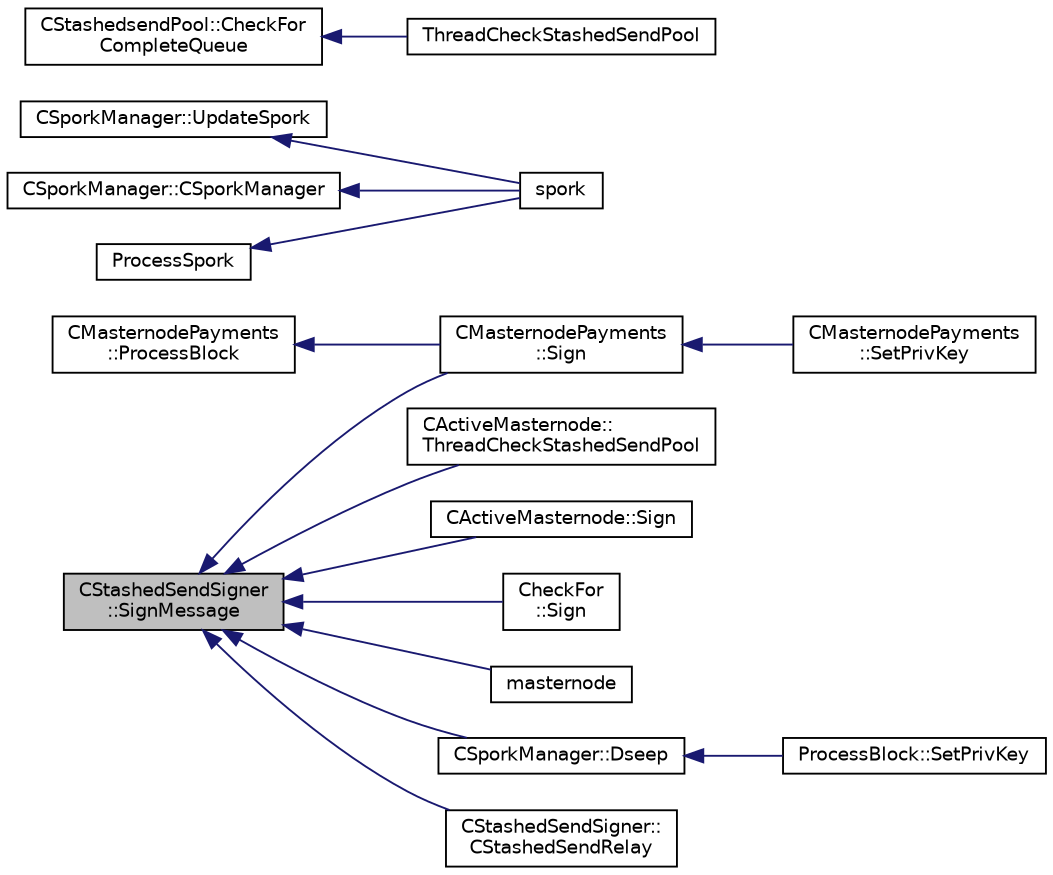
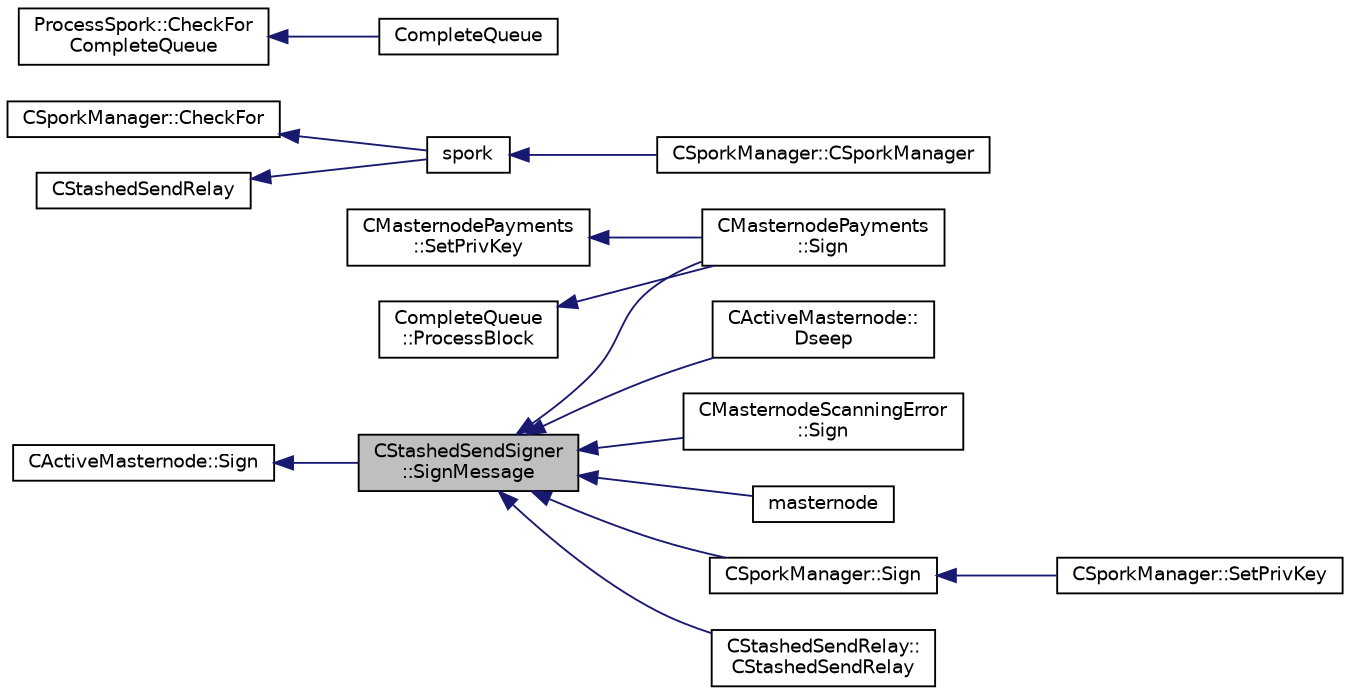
node "CStashedsendPool::CheckFor CompleteQueue": label "CStashedsendPool::CheckFor CompleteQueue" -> "ProcessSpork::CheckFor CompleteQueue"
node "ThreadCheckStashedSendPool": label "ThreadCheckStashedSendPool" -> "CompleteQueue"
node "CSporkManager::UpdateSpork": label "CSporkManager::UpdateSpork" -> "CSporkManager::CheckFor"
edge "spork" -> "CSporkManager::CSporkManager": reversed
node "ProcessSpork": label "ProcessSpork" -> "CStashedSendRelay"
node "CMasternodePayments ::ProcessBlock": label "CMasternodePayments ::ProcessBlock" -> "CompleteQueue ::ProcessBlock"
edge "CMasternodePayments ::SetPrivKey" -> "CMasternodePayments ::Sign": reversed
node "CActiveMasternode:: ThreadCheckStashedSendPool": label "CActiveMasternode:: ThreadCheckStashedSendPool" -> "CActiveMasternode:: Dseep"
edge "CActiveMasternode::Sign" -> "CStashedSendSigner ::SignMessage": reversed
node "CheckFor ::Sign": label "CheckFor ::Sign" -> "CMasternodeScanningError ::Sign"
node "CSporkManager::Dseep": label "CSporkManager::Dseep" -> "CSporkManager::Sign"
node "ProcessBlock::SetPrivKey": label "ProcessBlock::SetPrivKey" -> "CSporkManager::SetPrivKey"
node "CStashedSendSigner:: CStashedSendRelay": label "CStashedSendSigner:: CStashedSendRelay" -> "CStashedSendRelay:: CStashedSendRelay"
